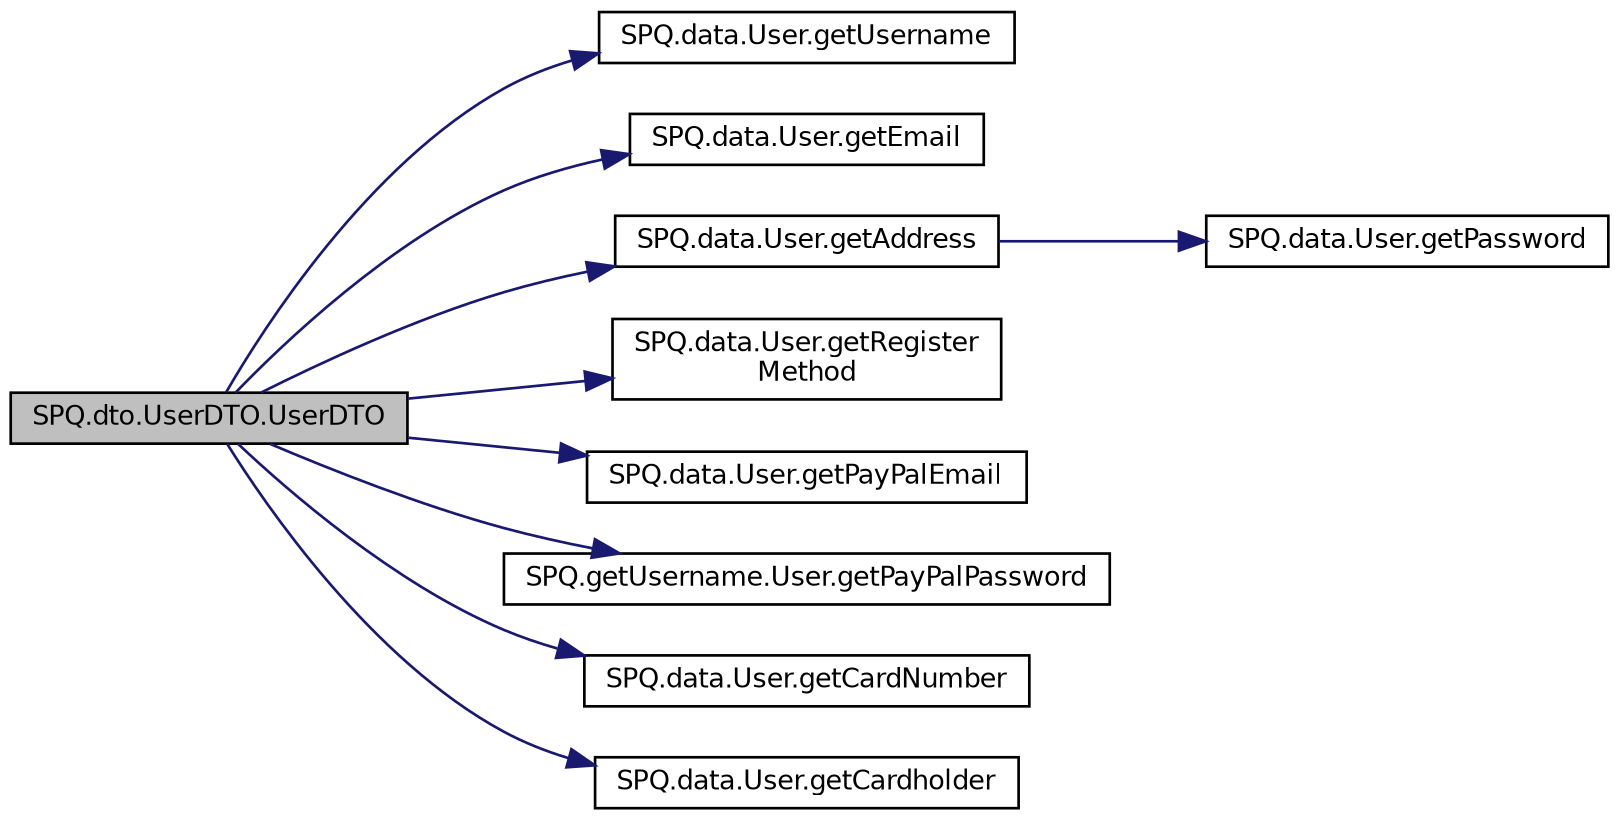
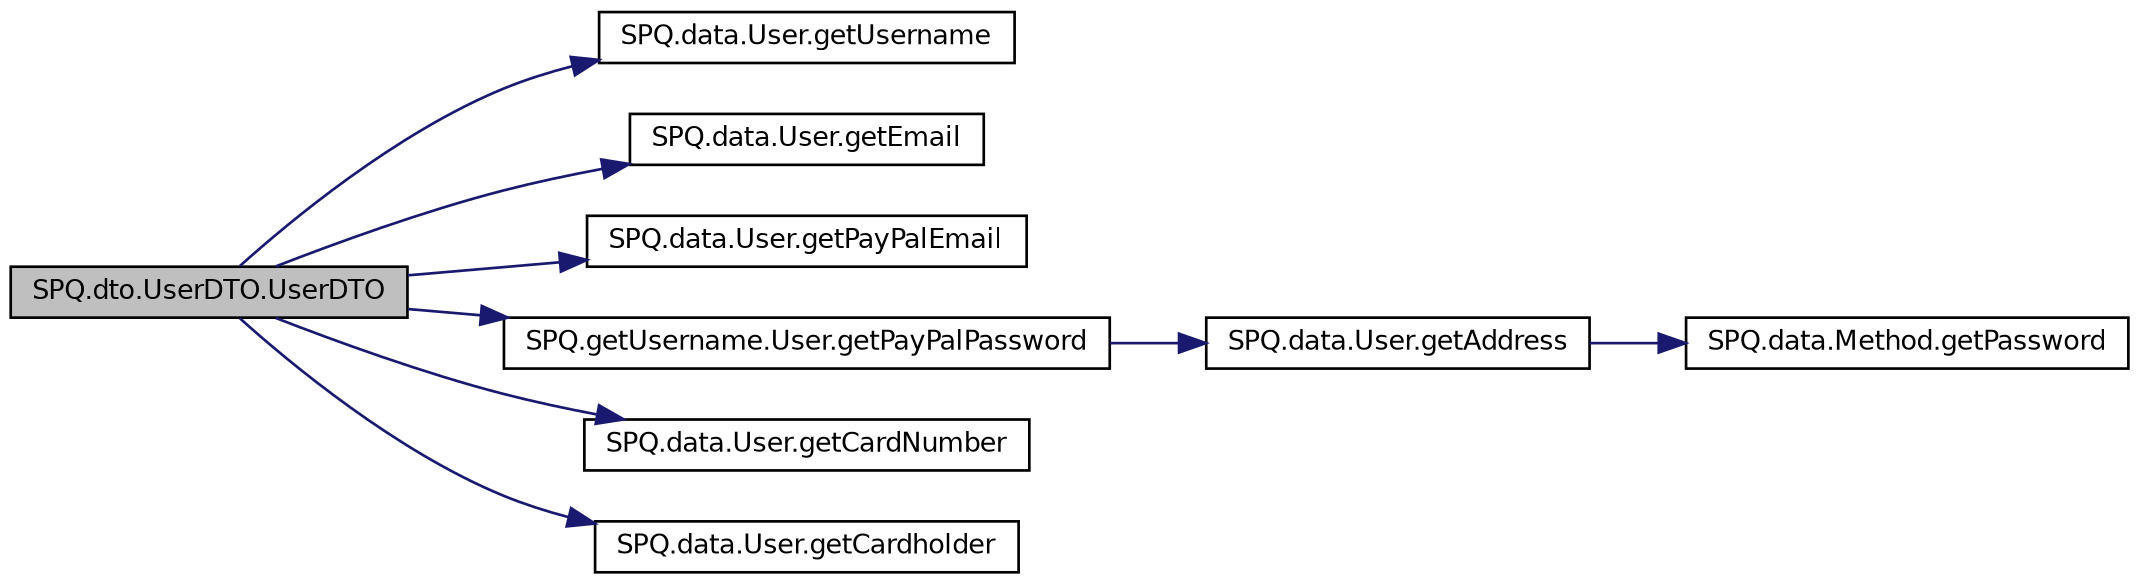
node "SPQ.data.User.getPassword": label "SPQ.data.User.getPassword" -> "SPQ.data.Method.getPassword"
edge "SPQ.dto.UserDTO.UserDTO" -> "SPQ.data.User.getAddress": now "SPQ.getUsername.User.getPayPalPassword" -> "SPQ.data.User.getAddress"
node "SPQ.data.User.getRegister Method": removed
